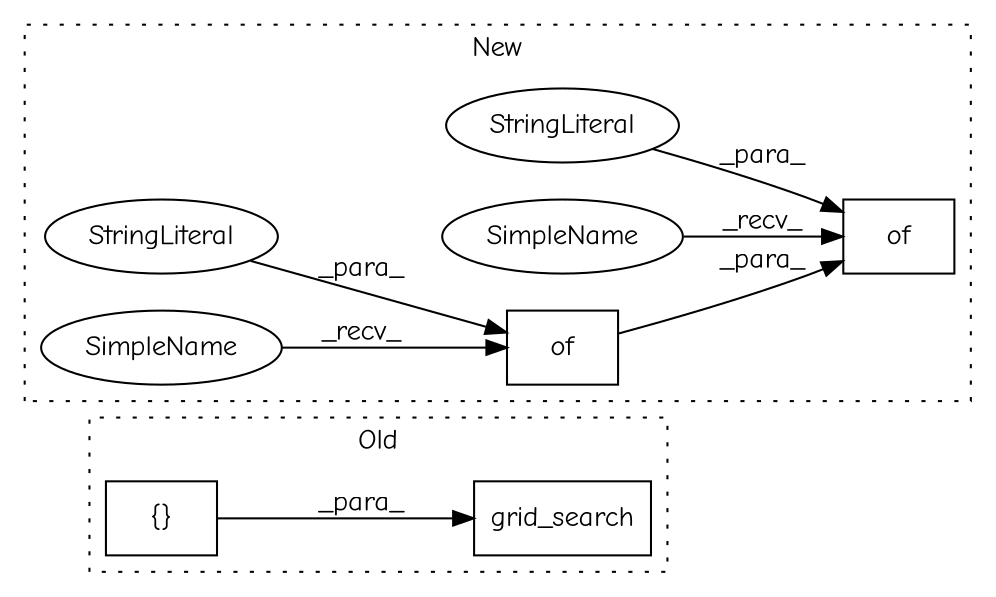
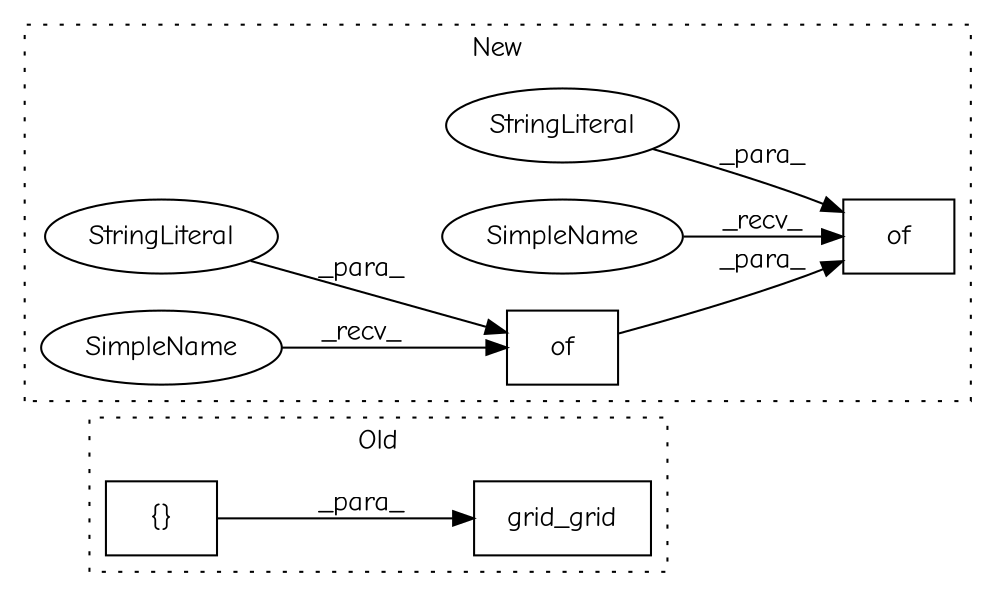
node "grid_search": label "grid_search" -> "grid_grid"
